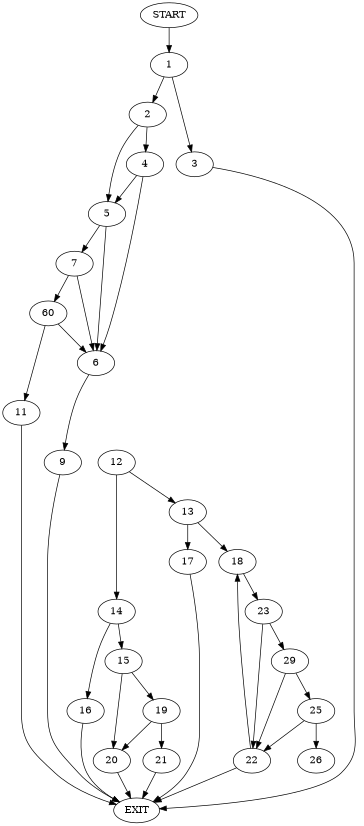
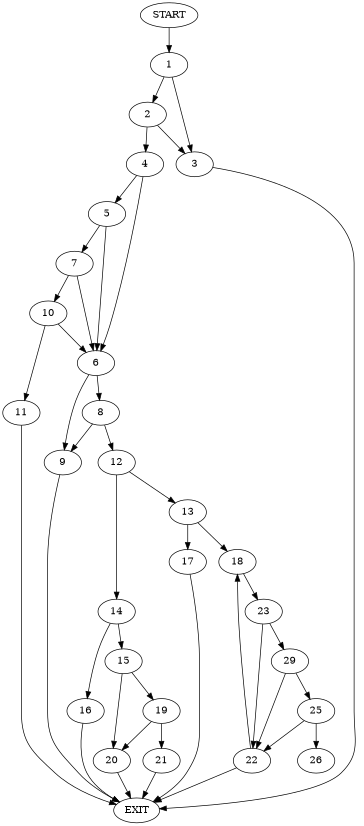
edge "2" -> "5": now "2" -> "3"
node "60": label "60" -> "10"
node "8": added
